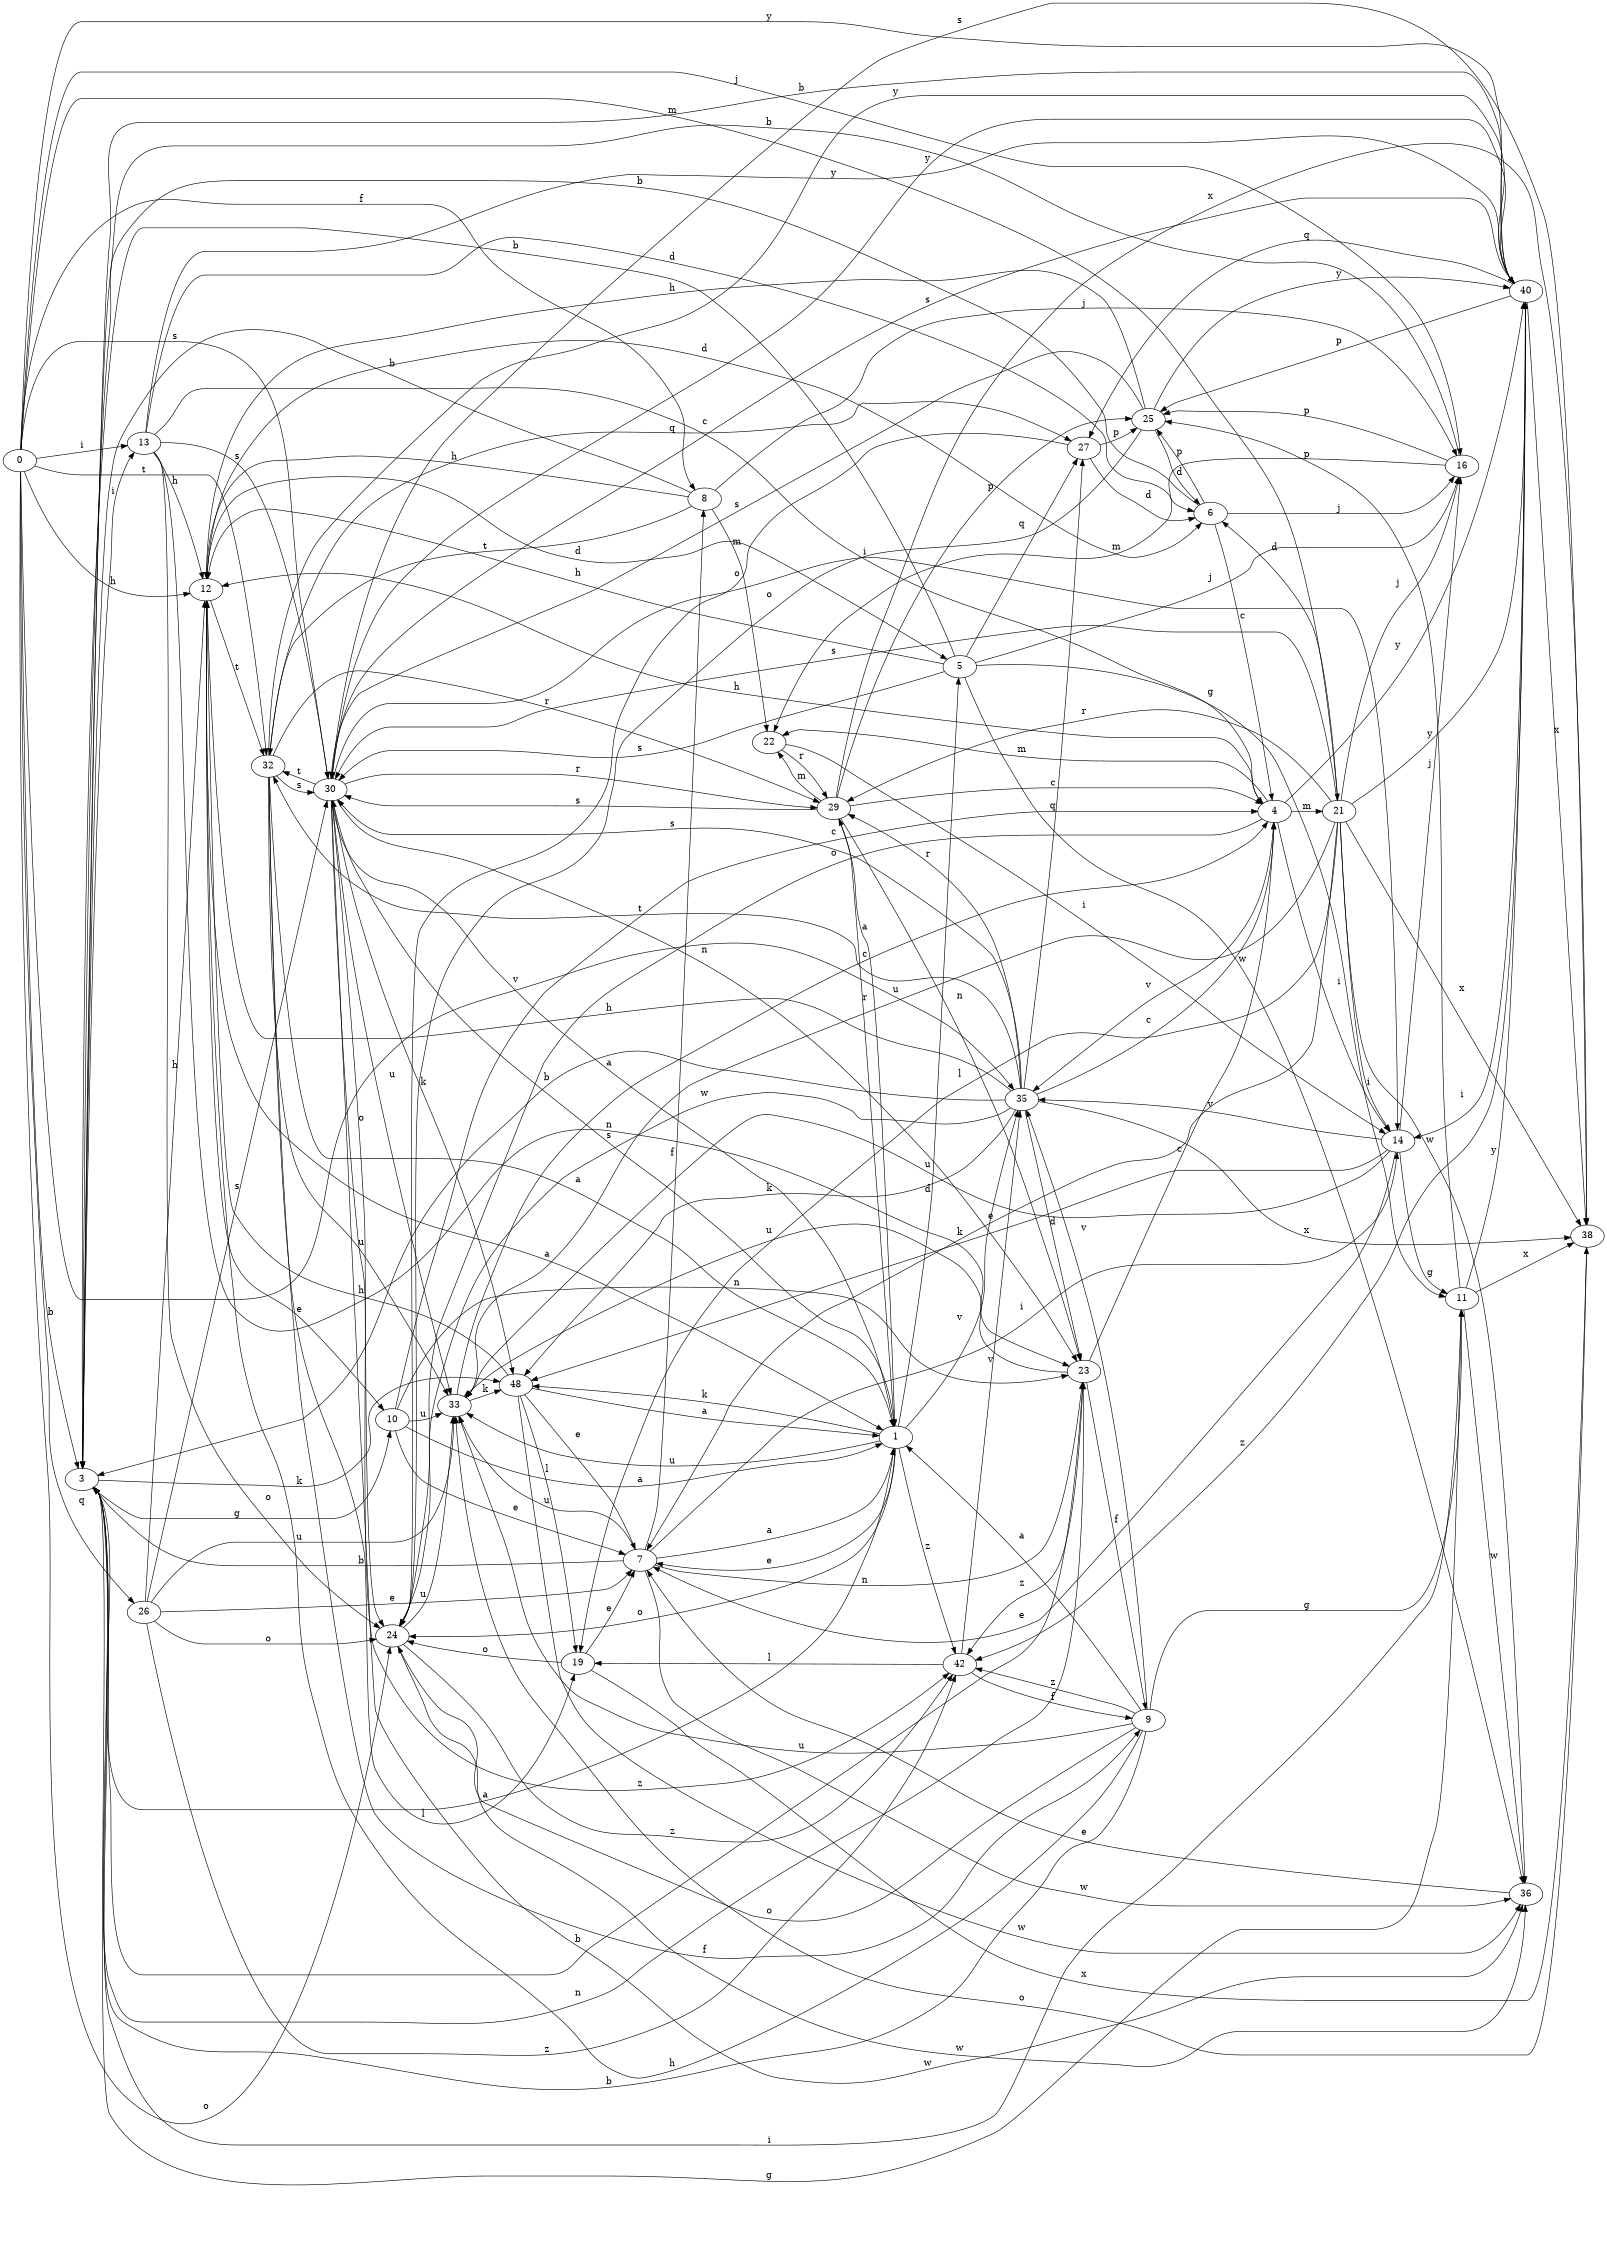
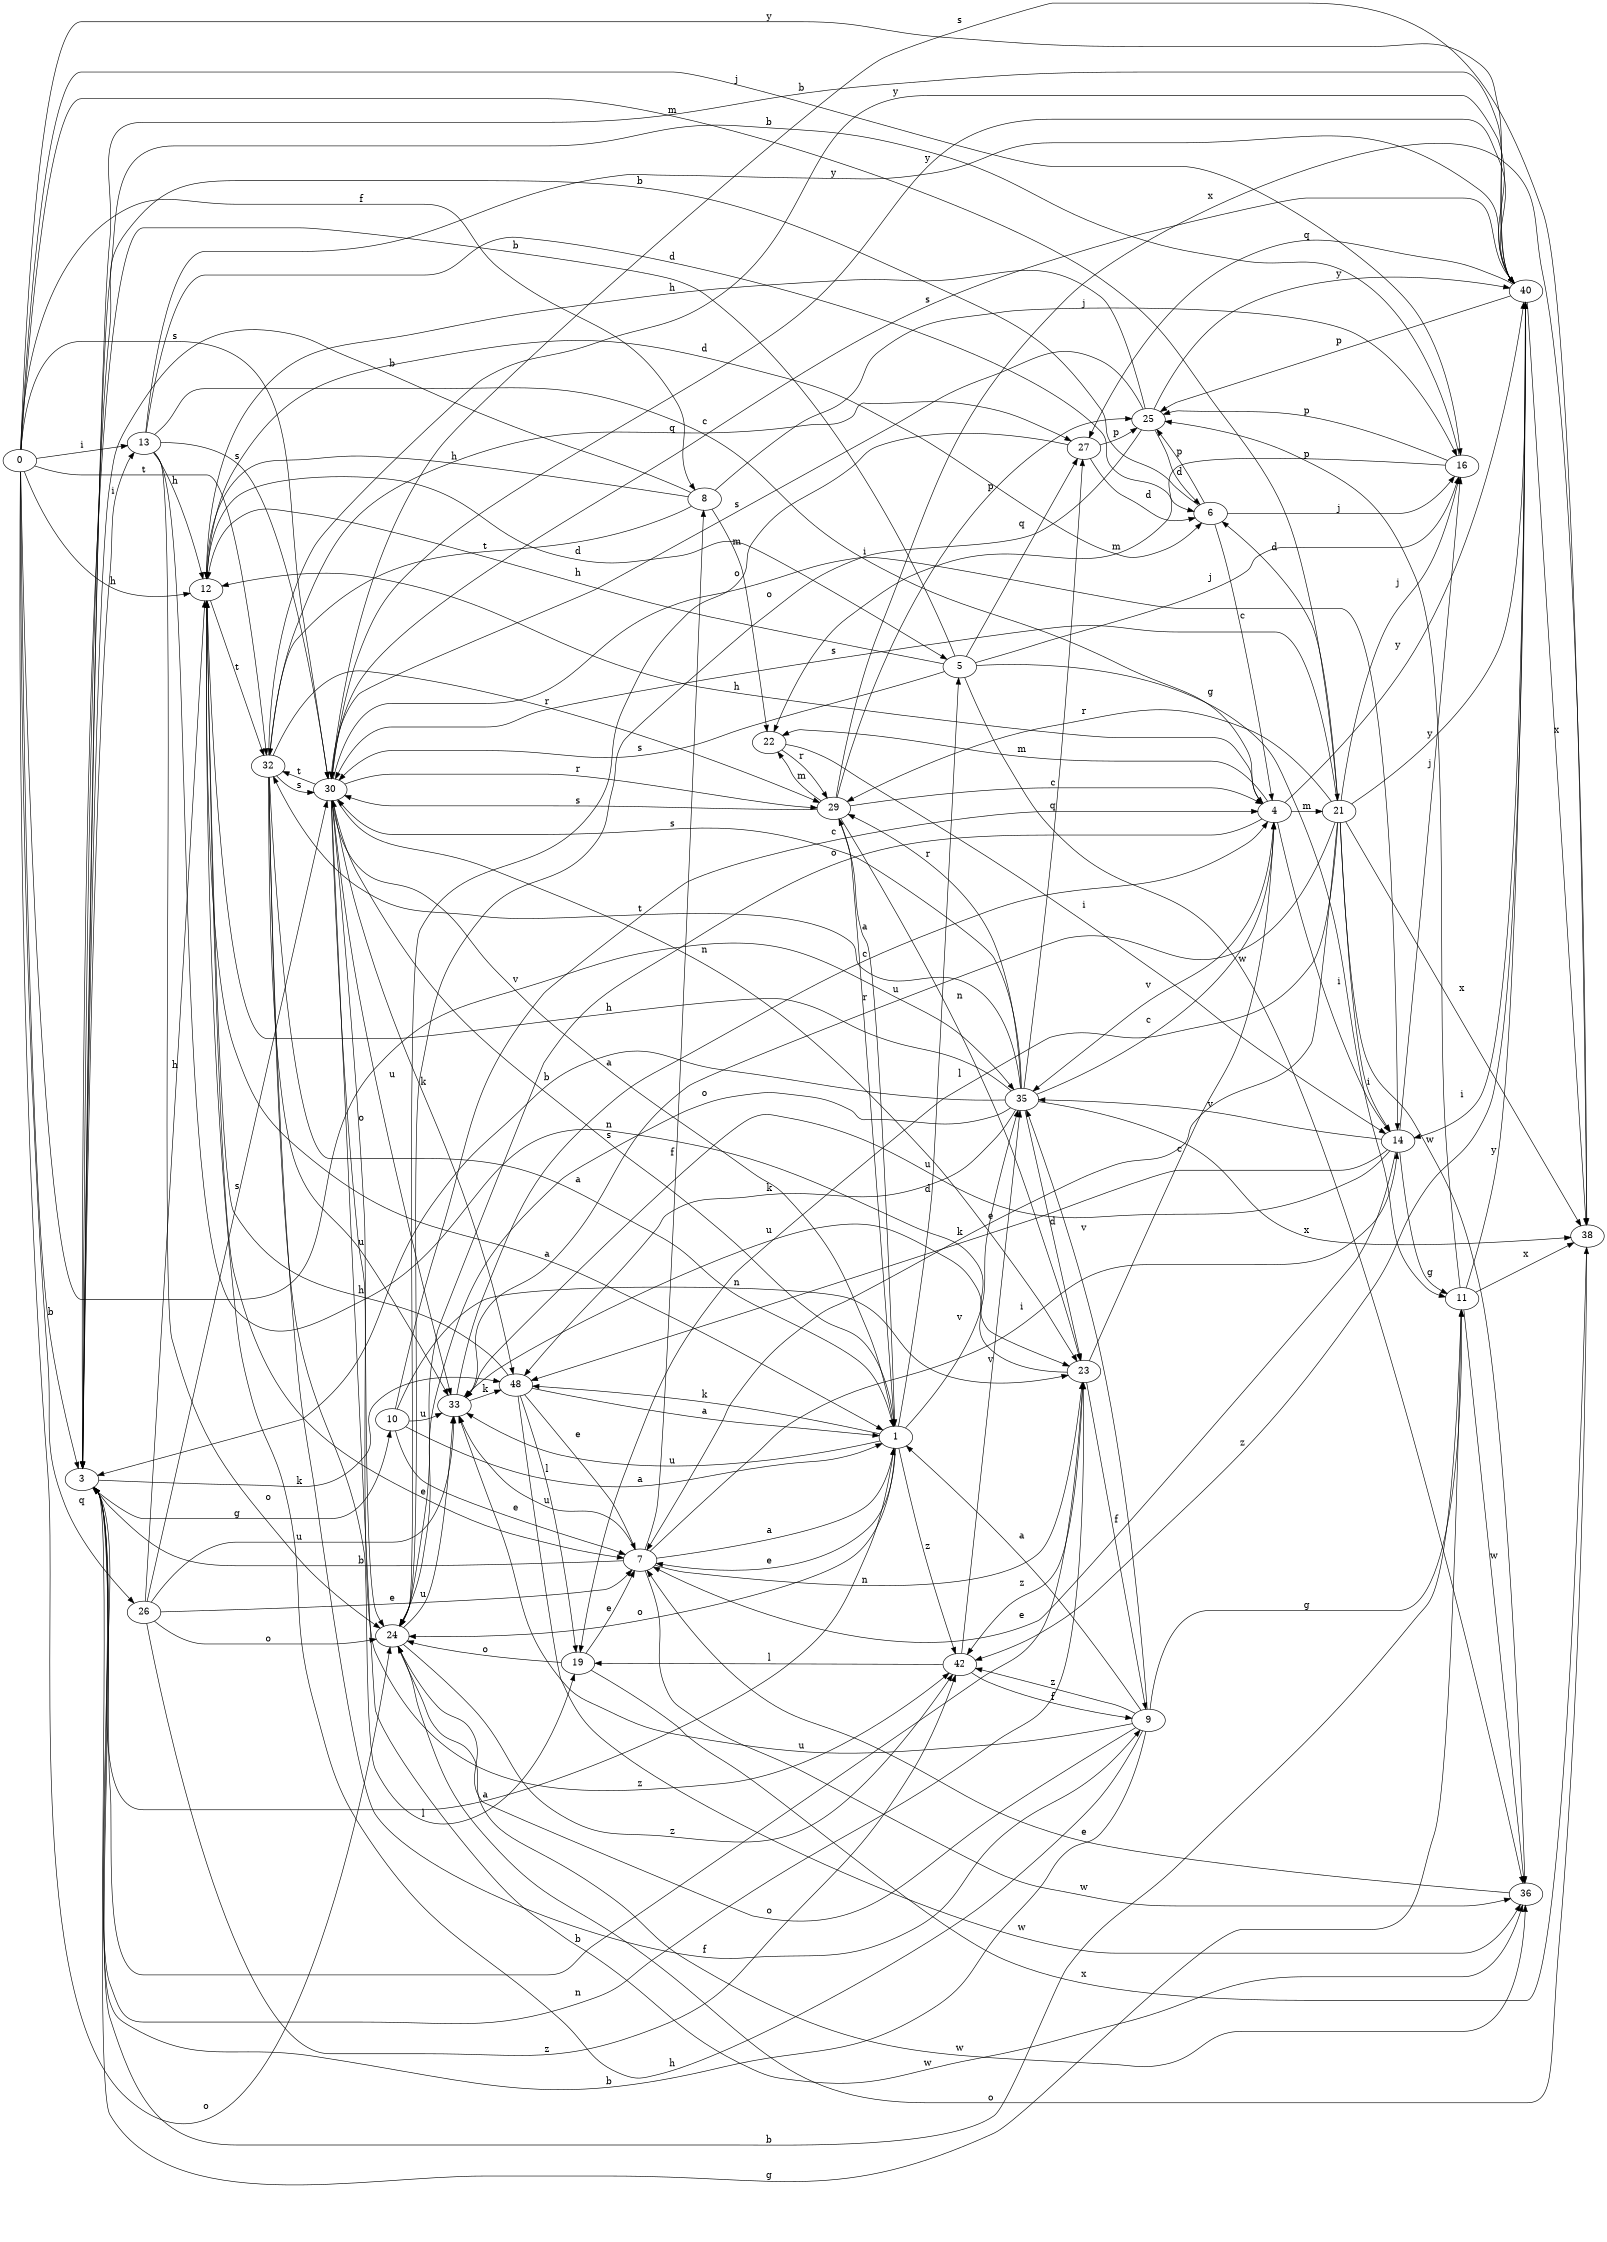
edge "35" -> "24": label "w" -> "o"
edge "12" -> "10": now "12" -> "7"
edge "38" -> "33": now "38" -> "24"
edge "11" -> "3": label "i" -> "b"
